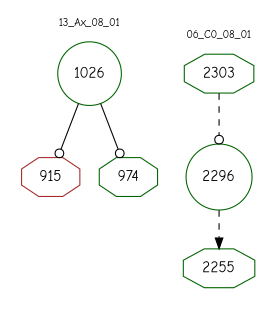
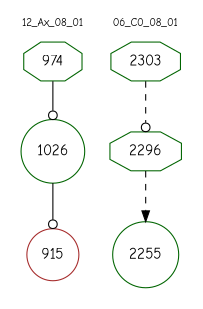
cluster "13_Ax_08_01": label "13_Ax_08_01" -> "12_Ax_08_01"
edge "1026" -> "974": reversed
node "915": shape octagon -> circle
node "2296": shape circle -> octagon
node "2255": shape octagon -> circle
